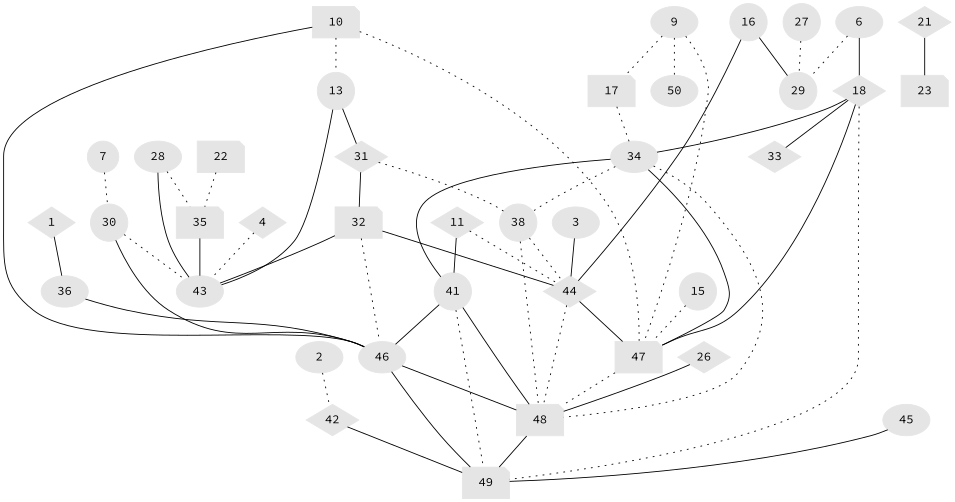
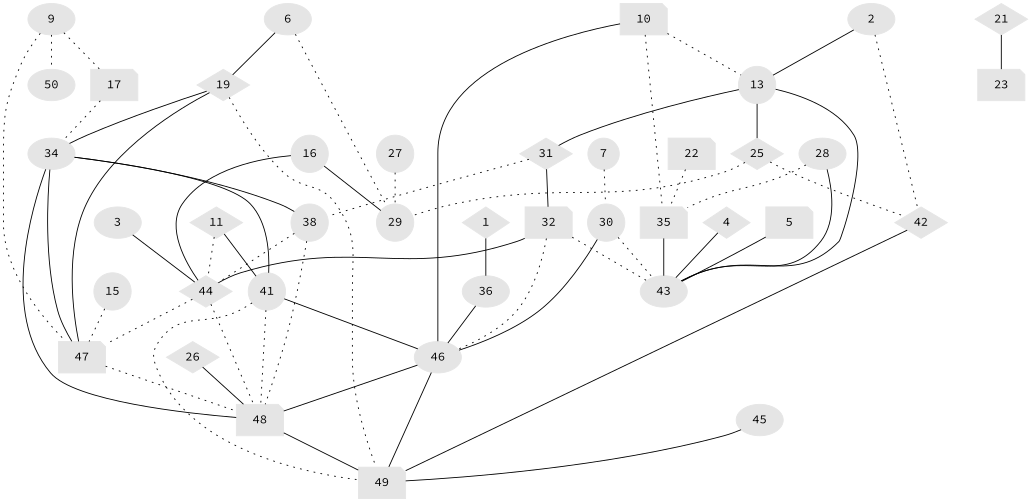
edge "2" -- "13": added
node "18": label "18" -> "19"
edge "10" -- "47": now "10" -- "35"
node "25": added
node "33": removed
edge "34" -- "38": style dotted -> solid
node "5": added
edge "4" -- "43": style dotted -> solid
edge "32" -- "43": style solid -> dotted
edge "44" -- "47": style solid -> dotted
edge "34" -- "48": style dotted -> solid
edge "41" -- "48": style solid -> dotted
